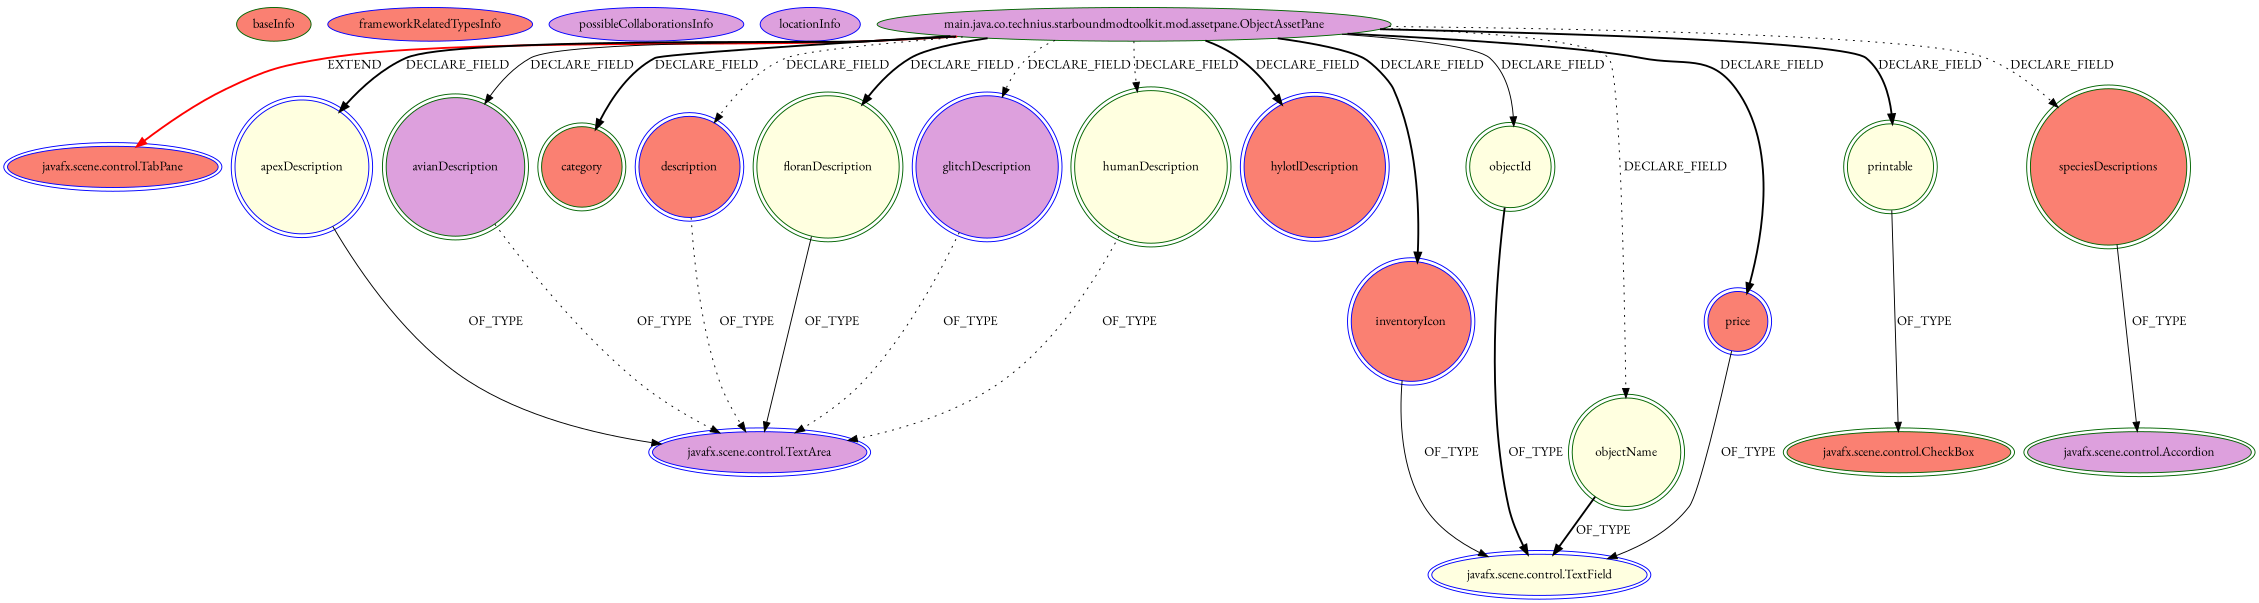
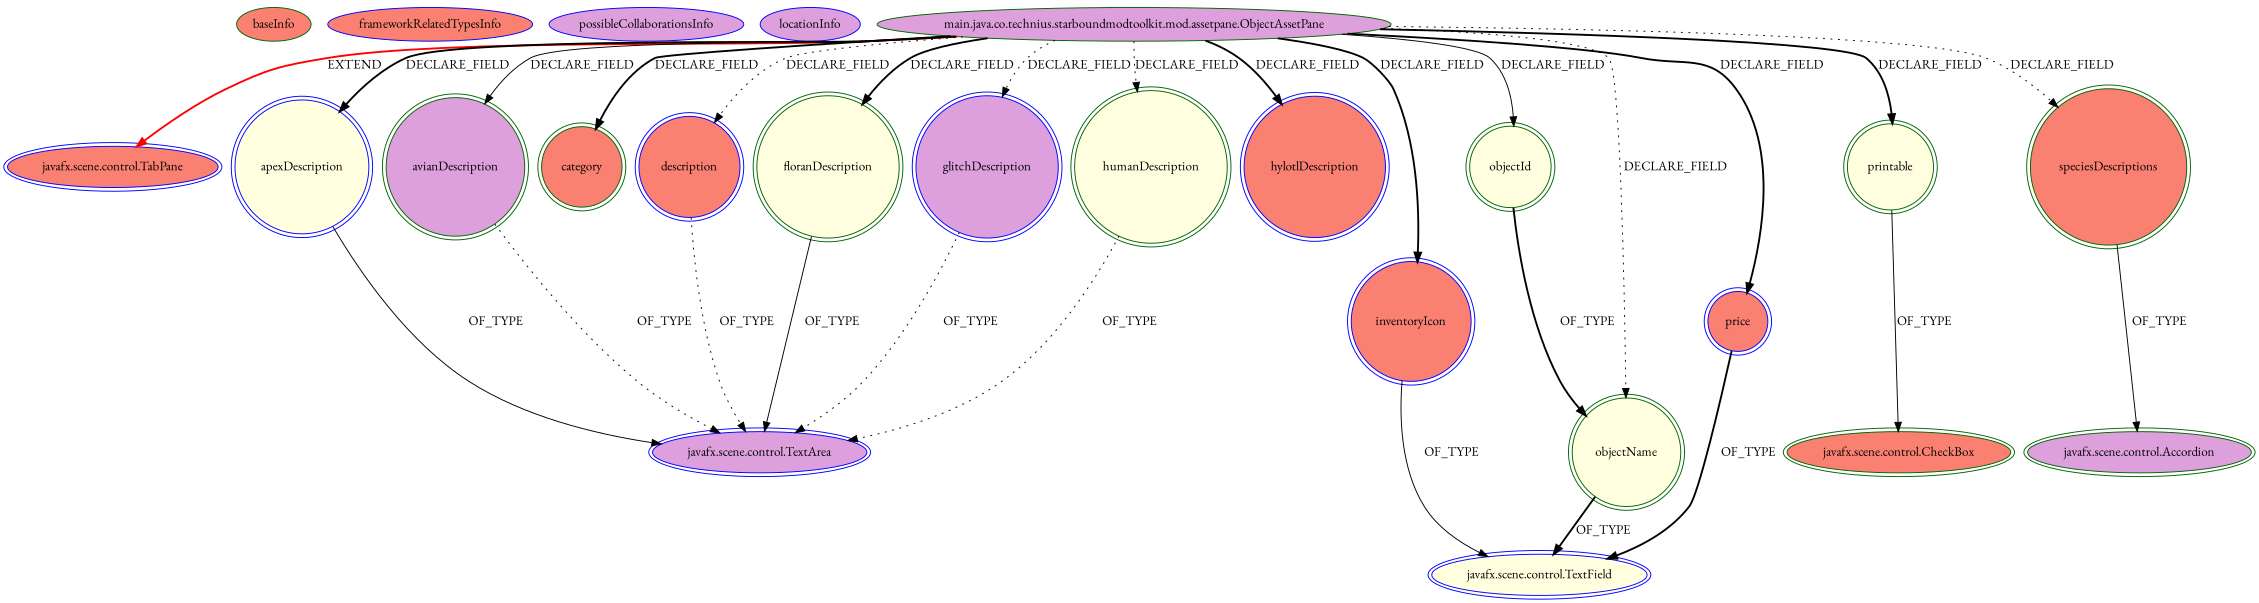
edge "objectId" -> "javafx.scene.control.TextField": now "objectId" -> "objectName"
edge "price" -> "javafx.scene.control.TextField": style solid -> bold
